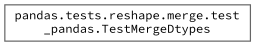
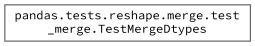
node "pandas.tests.reshape.merge.test _pandas.TestMergeDtypes": label "pandas.tests.reshape.merge.test _pandas.TestMergeDtypes" -> "pandas.tests.reshape.merge.test _merge.TestMergeDtypes"
